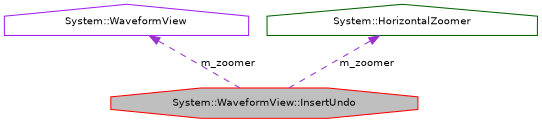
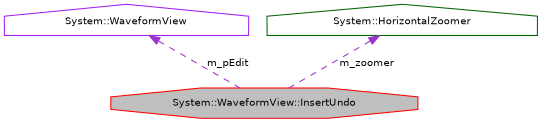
edge "System::WaveformView::InsertUndo" -> "System::WaveformView": label " m_zoomer" -> " m_pEdit"
